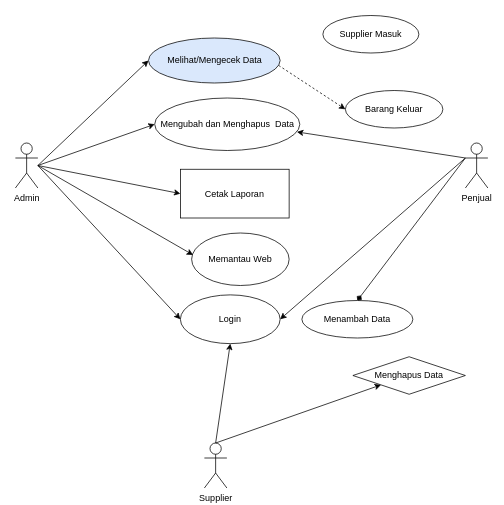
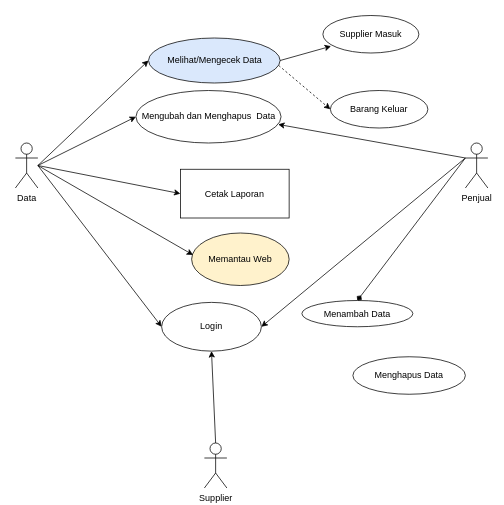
edge "Melihat/Mengecek Data" -> "Supplier Masuk": added
node "Barang Keluar": moved (394, 109) -> (379, 109)
node "Mengubah dan Menghapus Data": moved (227, 124) -> (209, 117)
node "Admin": label "Admin" -> "Data"
node "Memantau Web": fillcolor #ffffff -> #fff2cc
node "Login": moved (230, 319) -> (212, 327)
node "Menambah Data": size 111x38 -> 111x26
node "Menghapus Data": shape diamond -> ellipse
edge "Supplier" -> "Menghapus Data": removed
